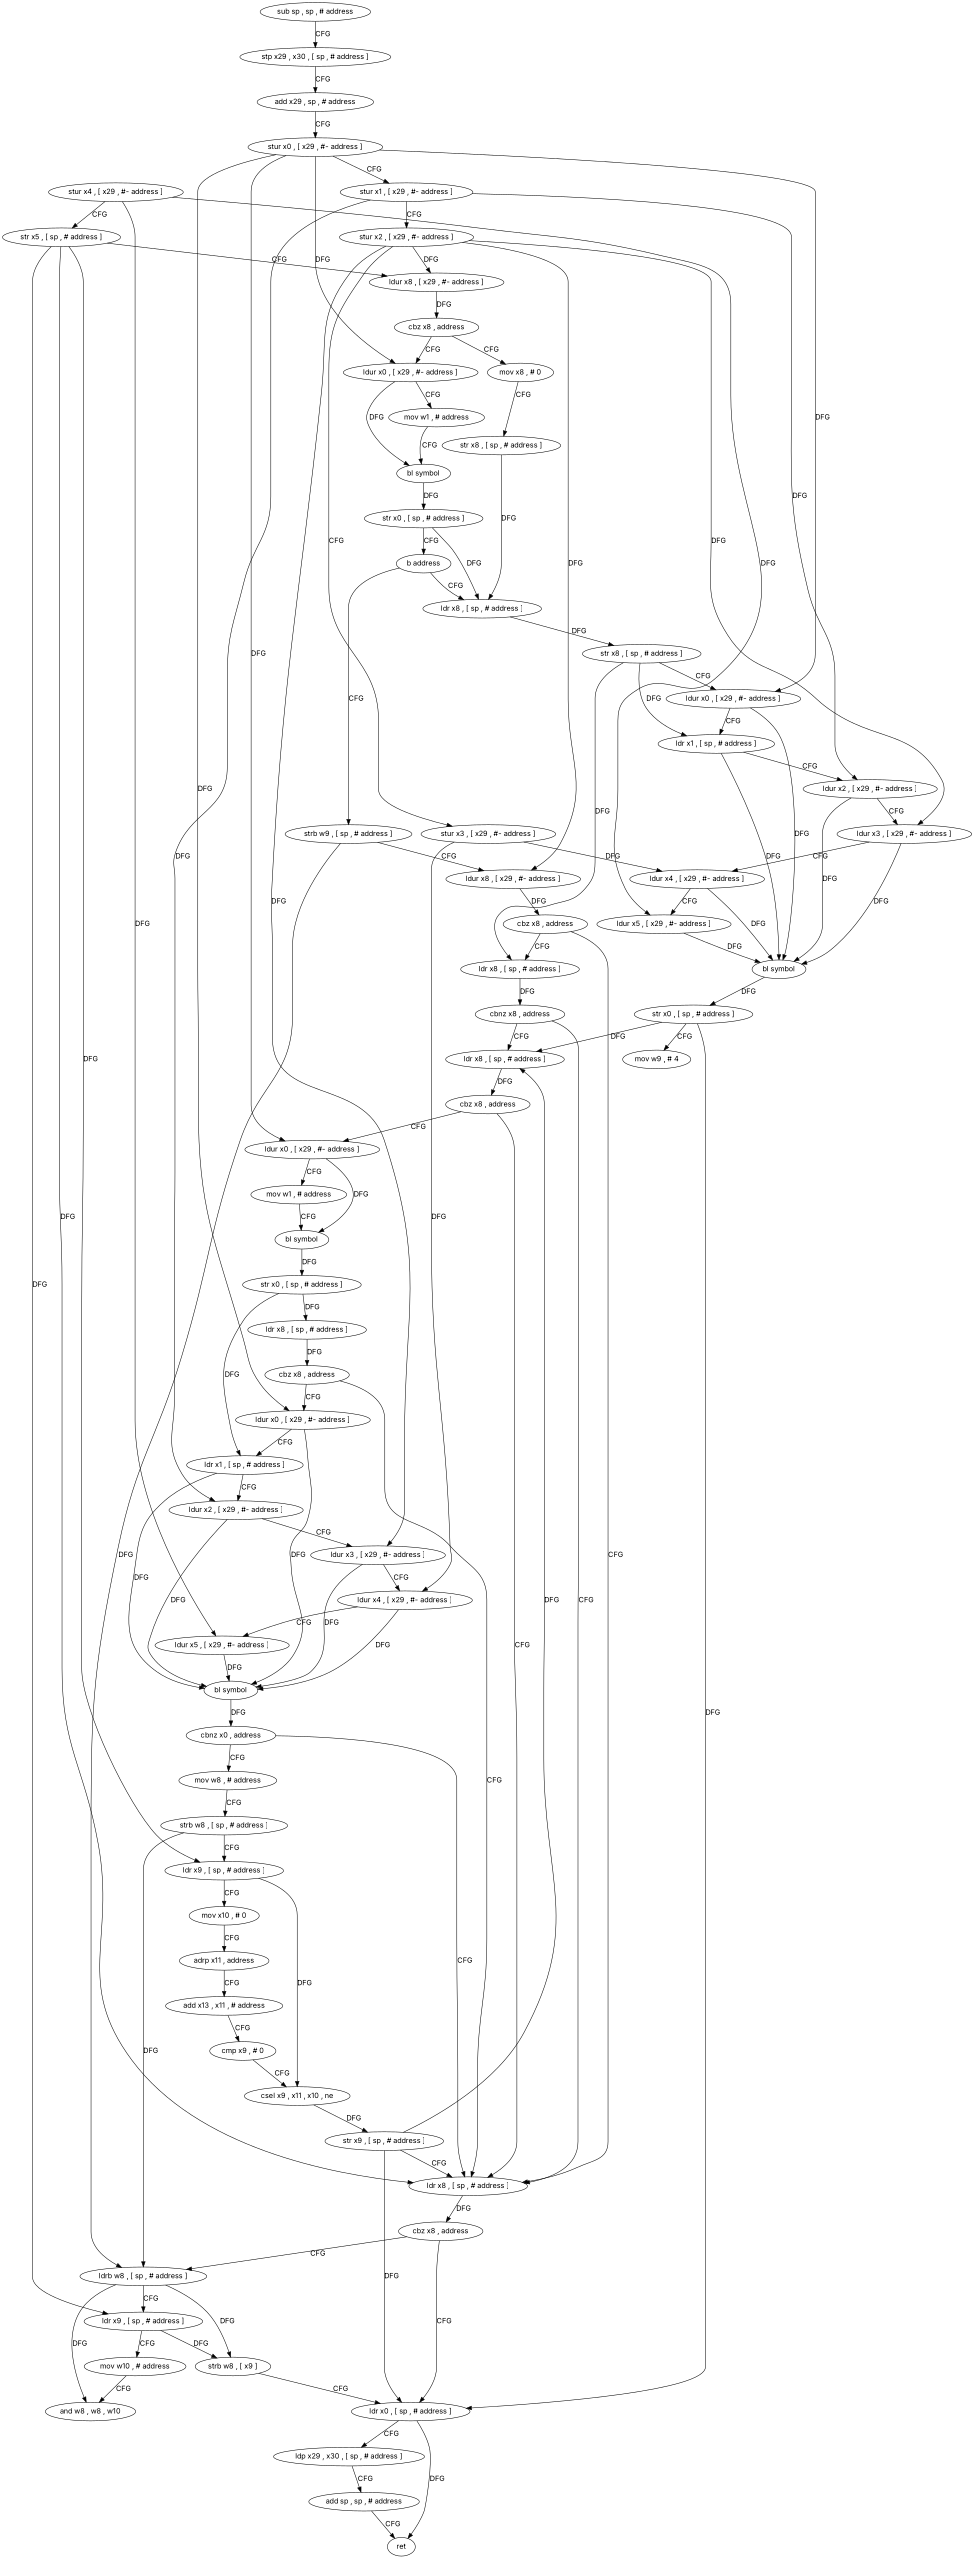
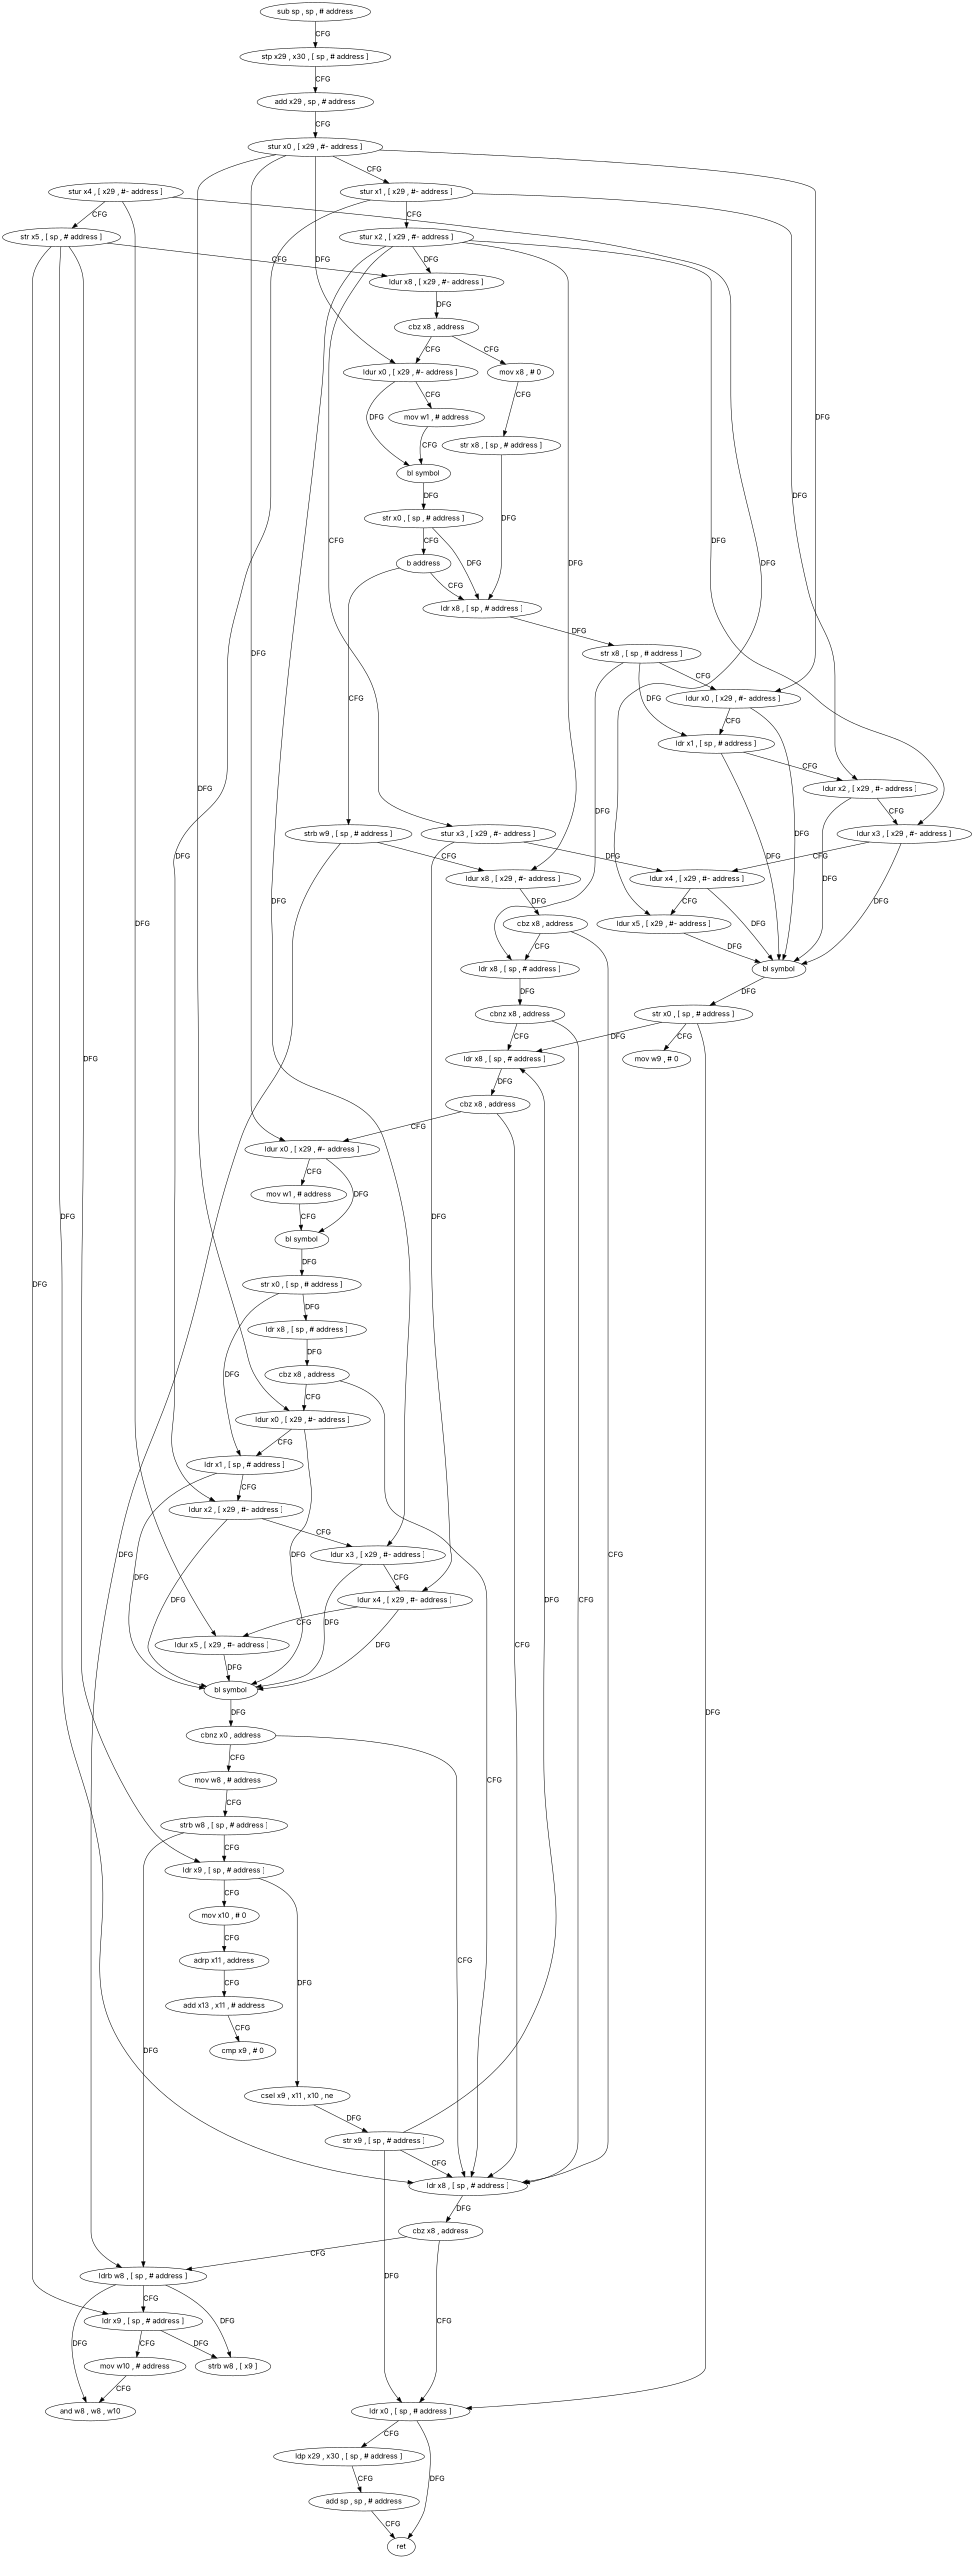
node "mov w9 , # 4": label "mov w9 , # 4" -> "mov w9 , # 0"
edge "cmp x9 , # 0" -> "csel x9 , x11 , x10 , ne": removed, label "CFG"
edge "strb w8 , [ x9 ]" -> "ldr x0 , [ sp , # address ]": removed, label "CFG"
